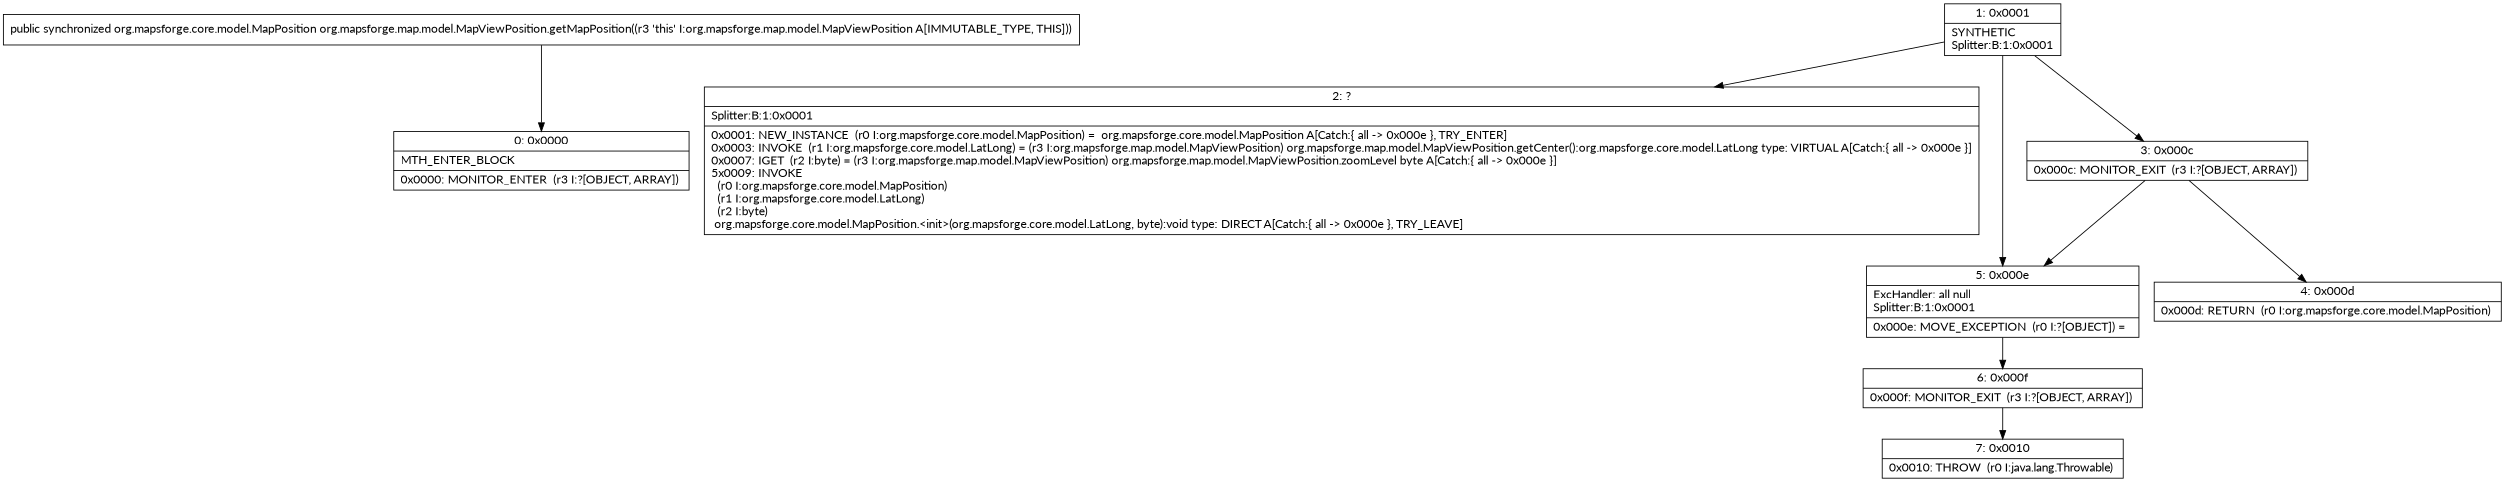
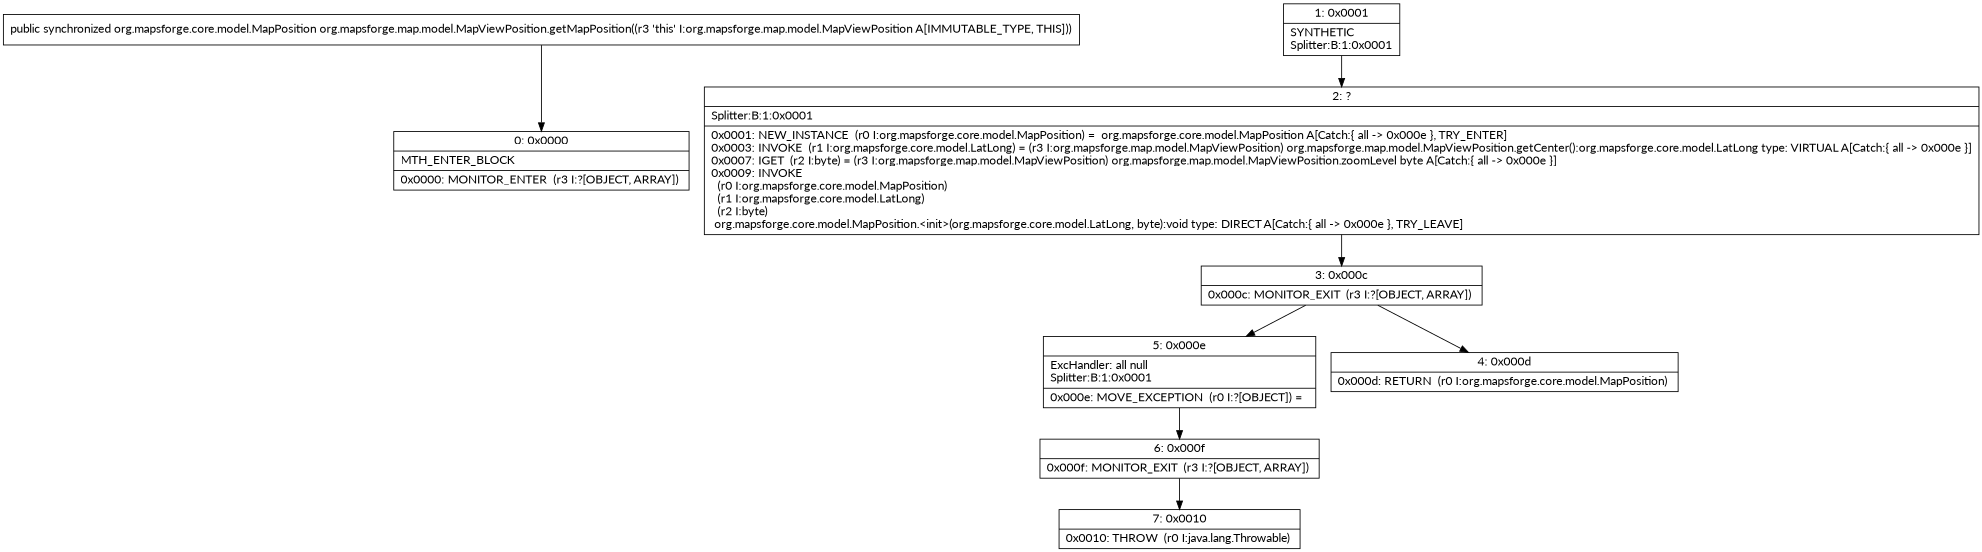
edge "1: 0x0001" -> "3: 0x000c": now "2: ?" -> "3: 0x000c"
edge "1: 0x0001" -> "5: 0x000e": removed
node "2: ?": text "5x0009: INVOKE" -> "0x0009: INVOKE"
